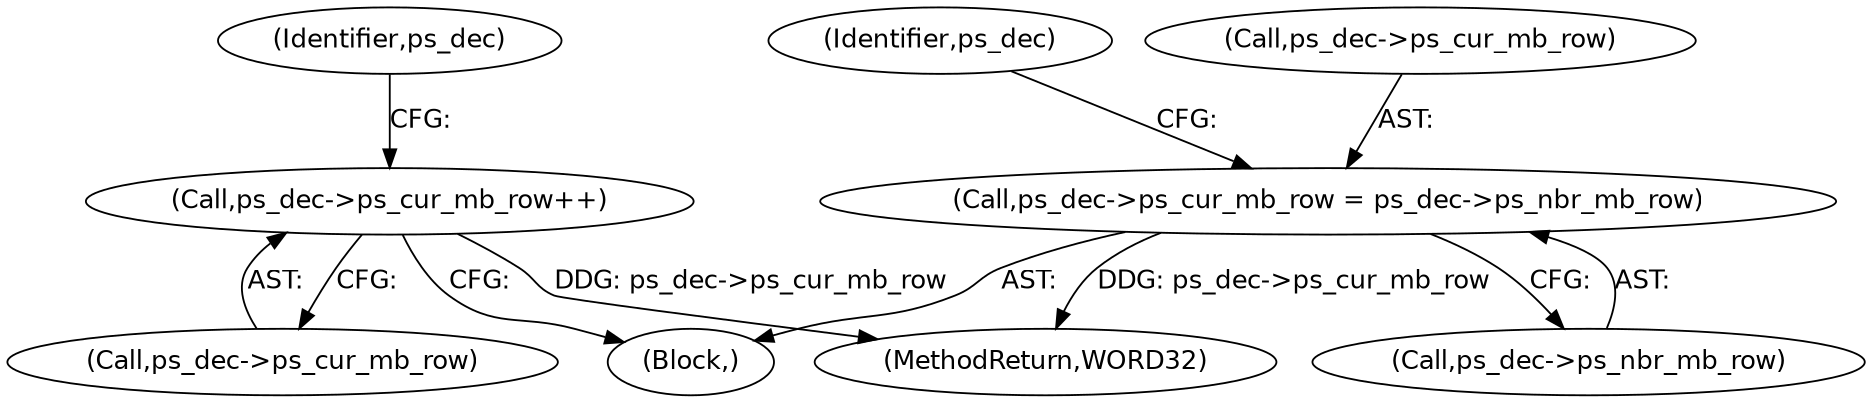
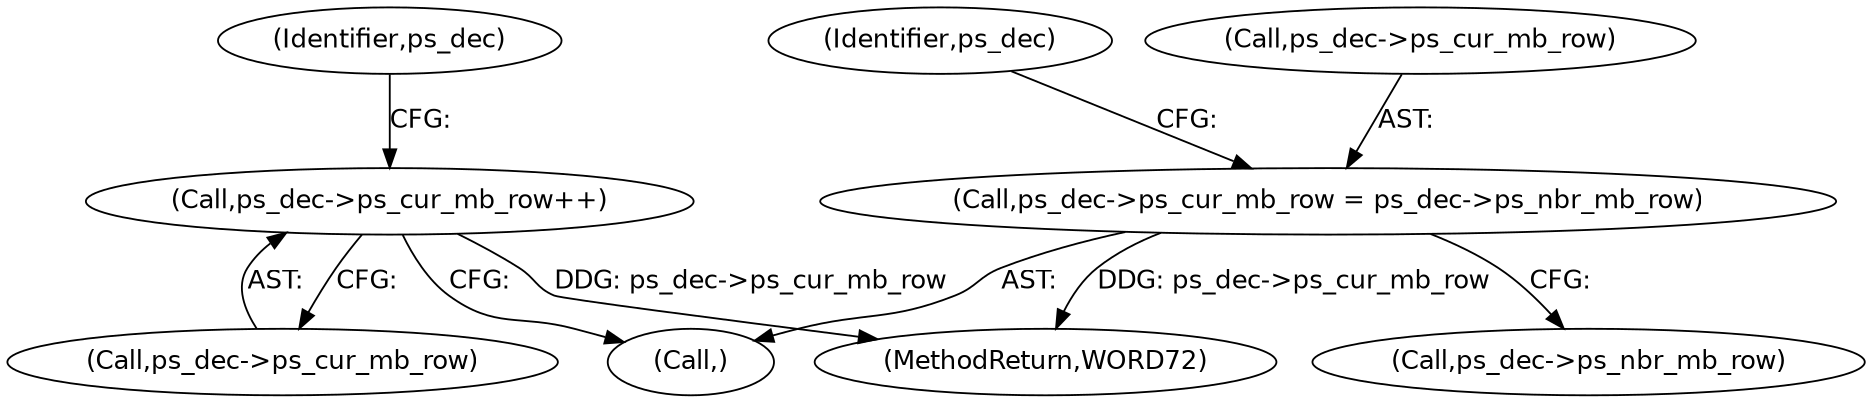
edge "(Call,ps_dec->ps_nbr_mb_row)" -> "(Call,ps_dec->ps_cur_mb_row = ps_dec->ps_nbr_mb_row)": removed, label "AST:"
node "(Block,)": label "(Block,)" -> "(Call,)"
node "(MethodReturn,WORD32)": label "(MethodReturn,WORD32)" -> "(MethodReturn,WORD72)"
